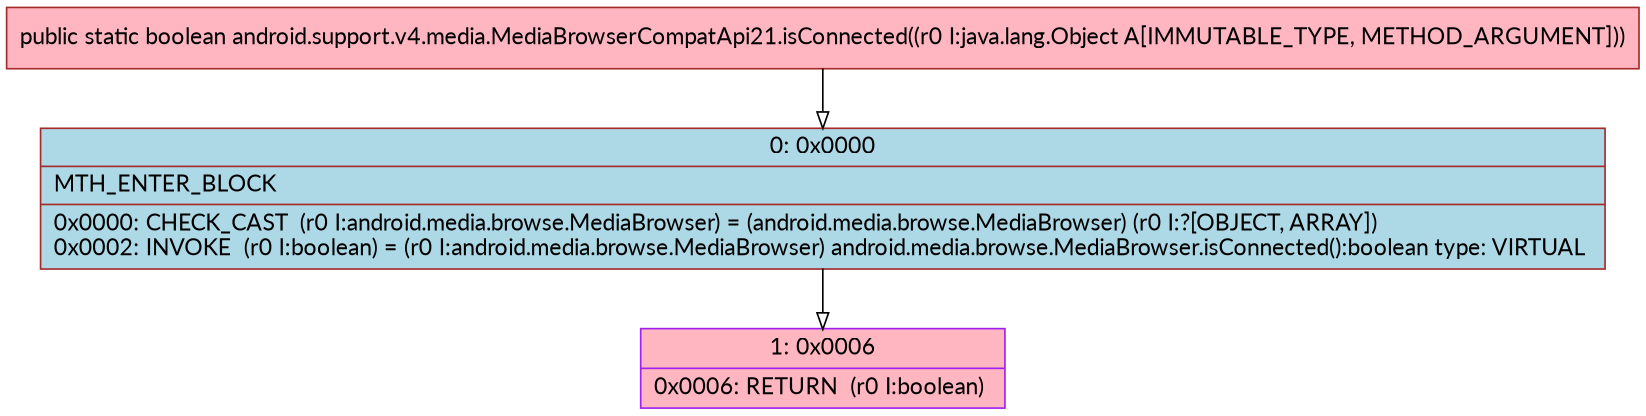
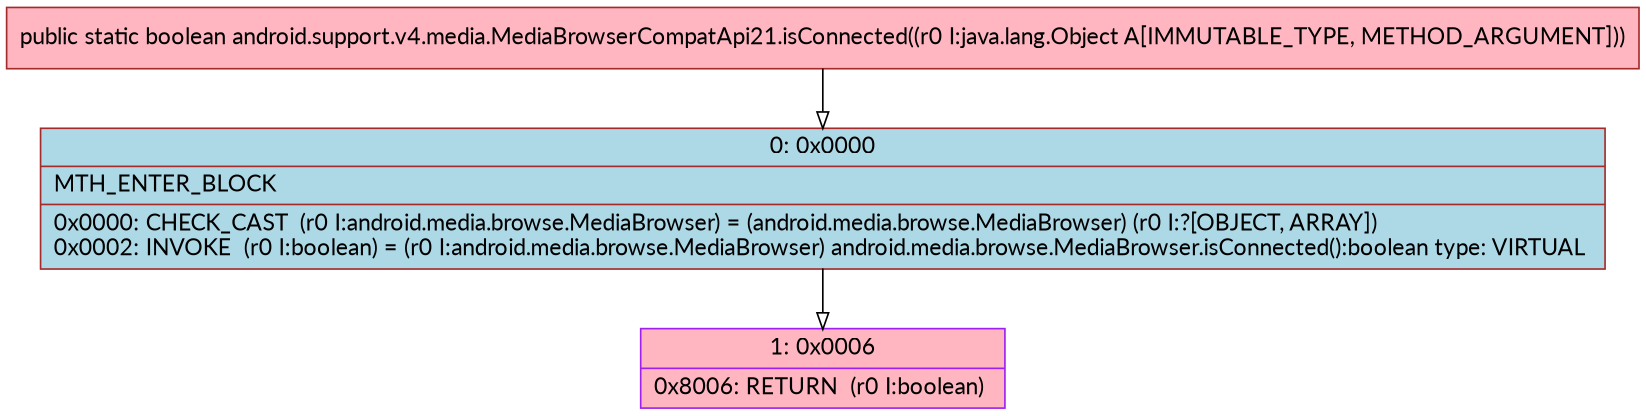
node "1: 0x0006": text "0x0006: RETURN  (r0 I:boolean)" -> "0x8006: RETURN  (r0 I:boolean)"
